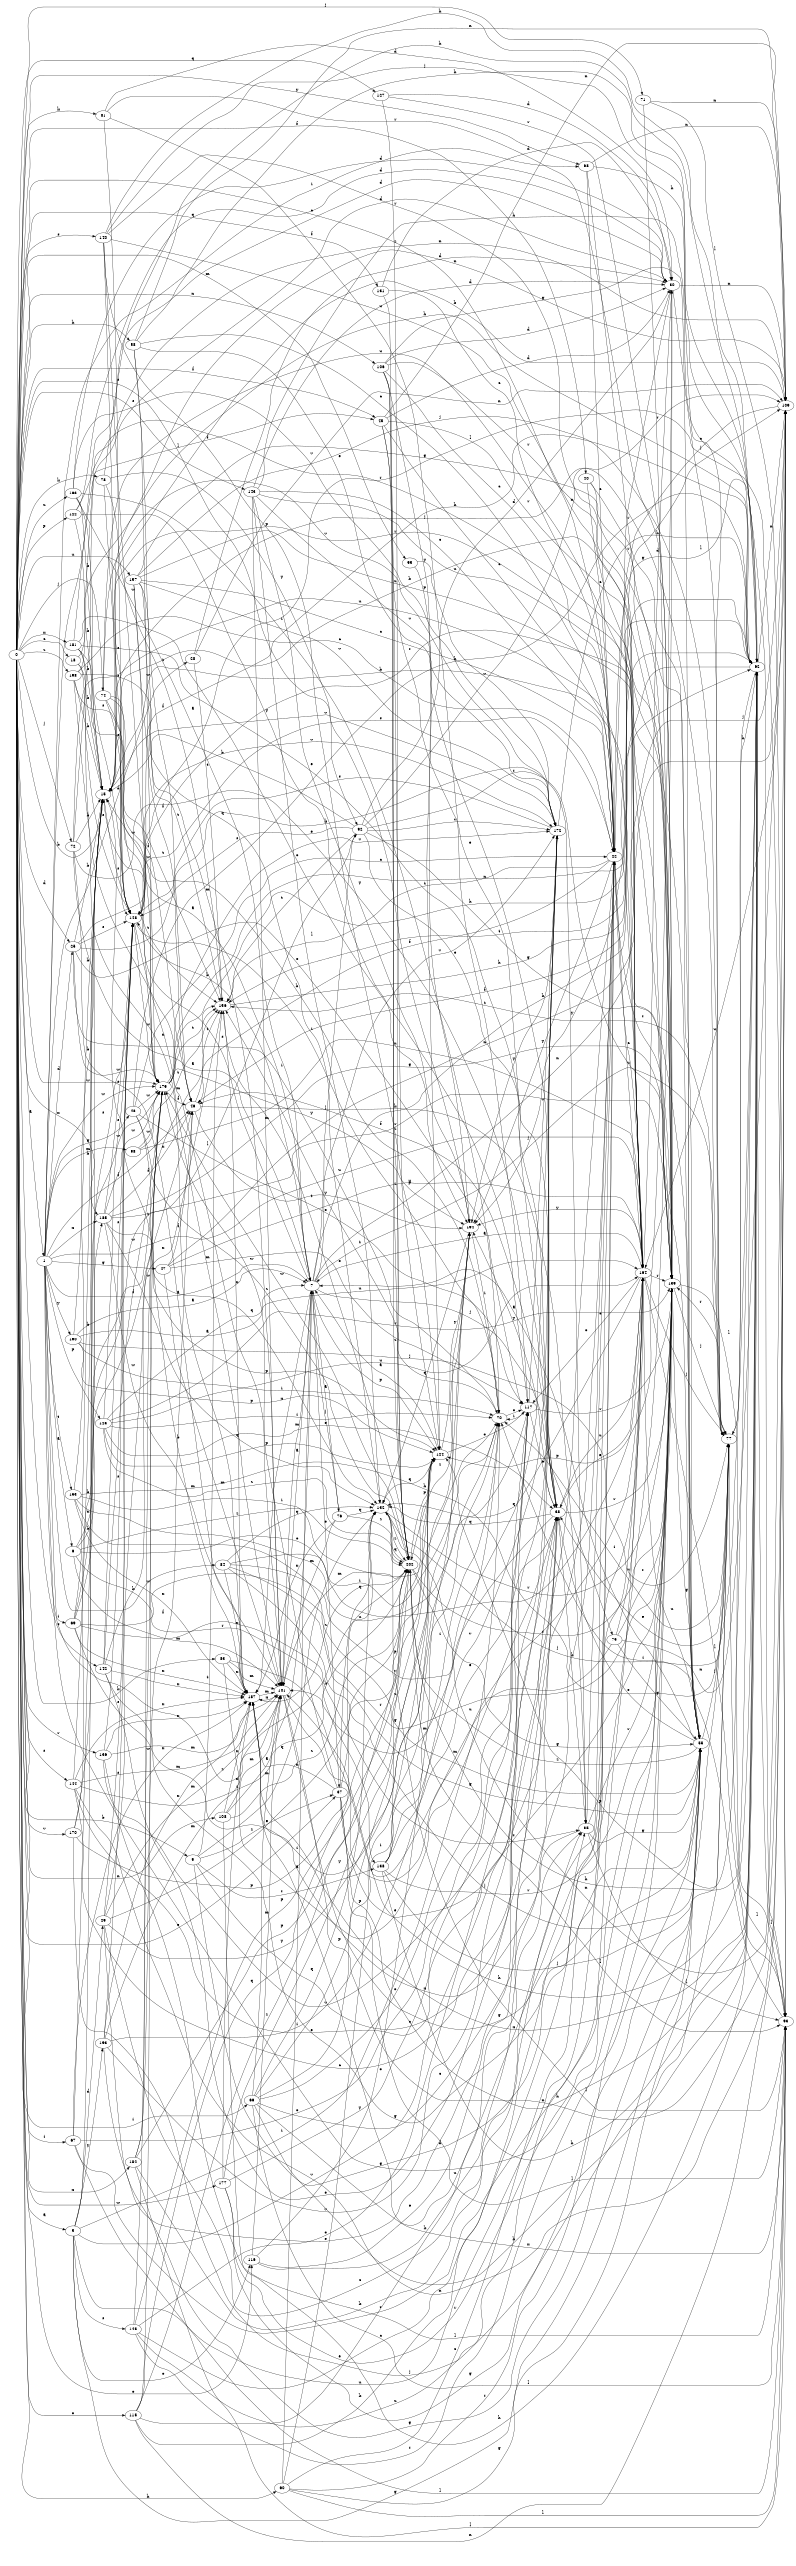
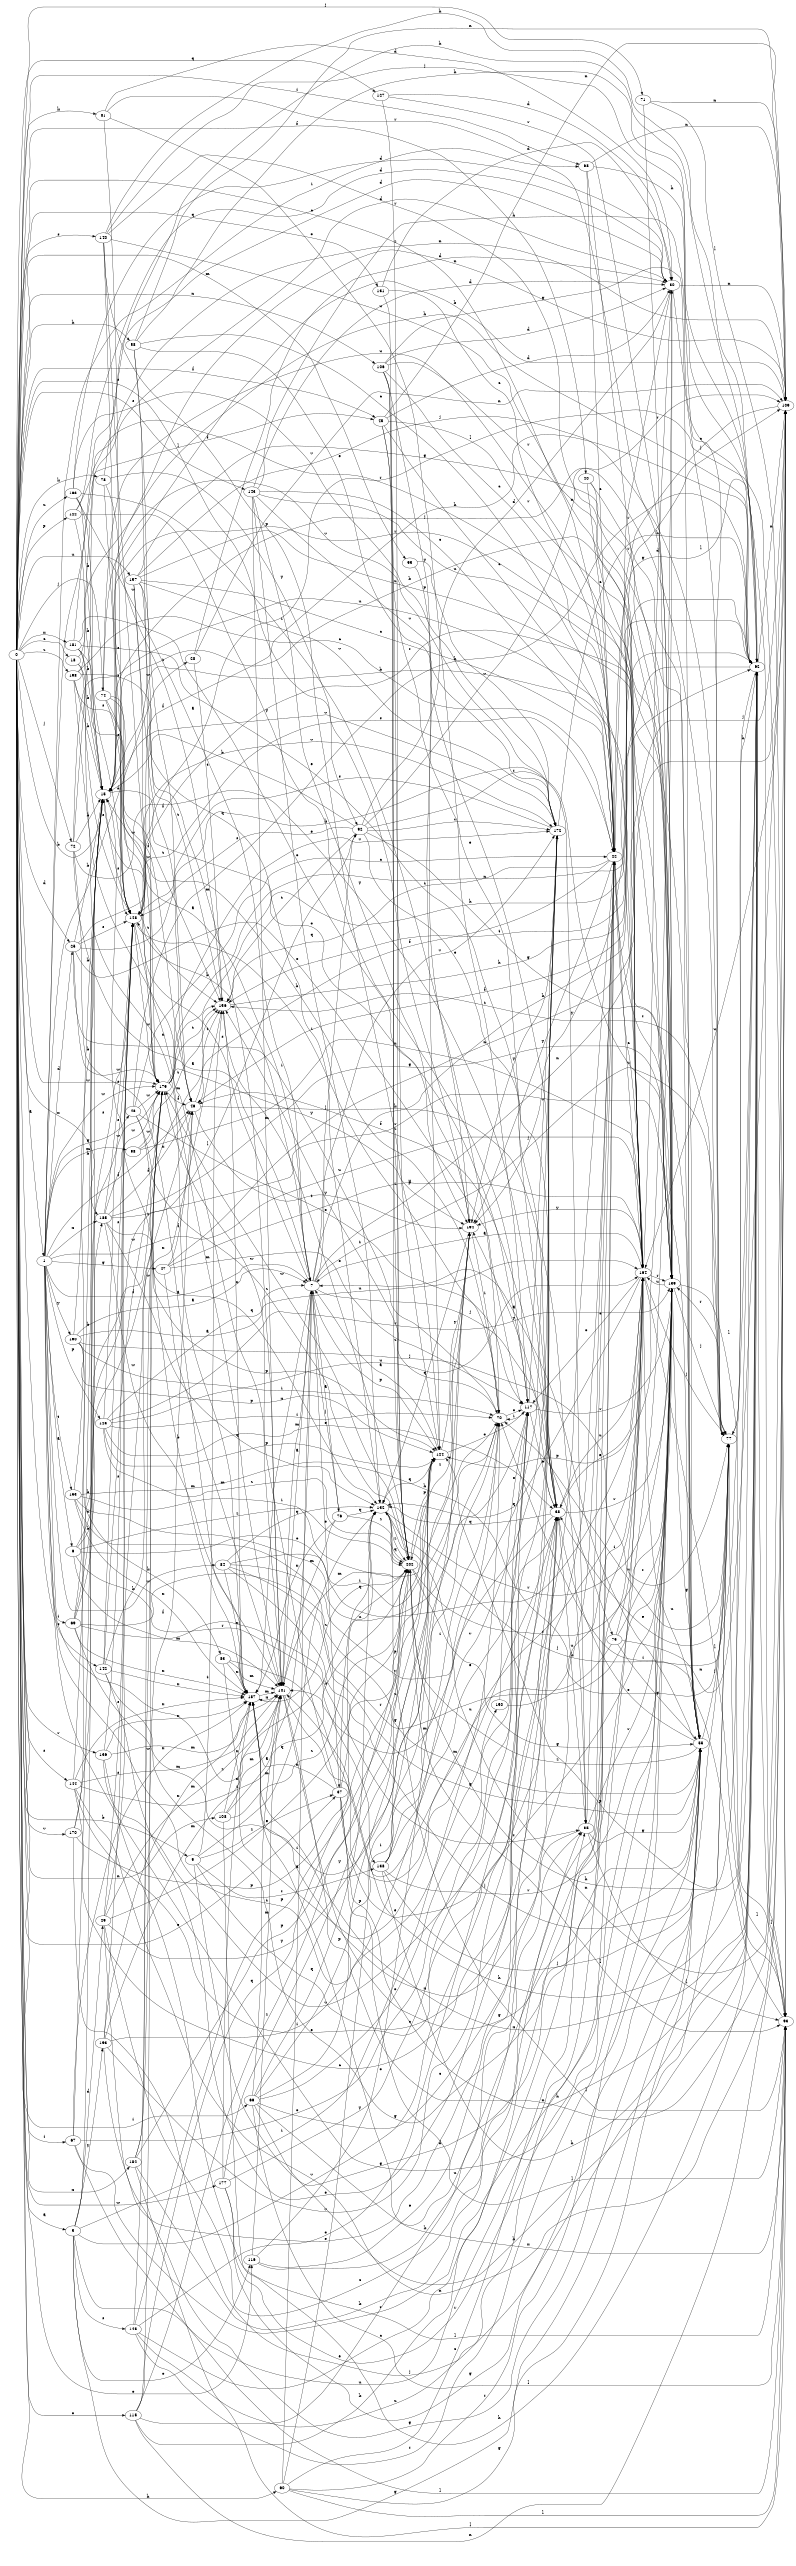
edge "0" -> "68": label "y" -> "i"
edge "81" -> "117": label "f" -> "o"
edge "143" -> "132": label "l" -> "q"
edge "15" -> "117": added, label "o"
edge "139" -> "164": added, label "u"
edge "0" -> "83": now "190" -> "83"
node "150": added
